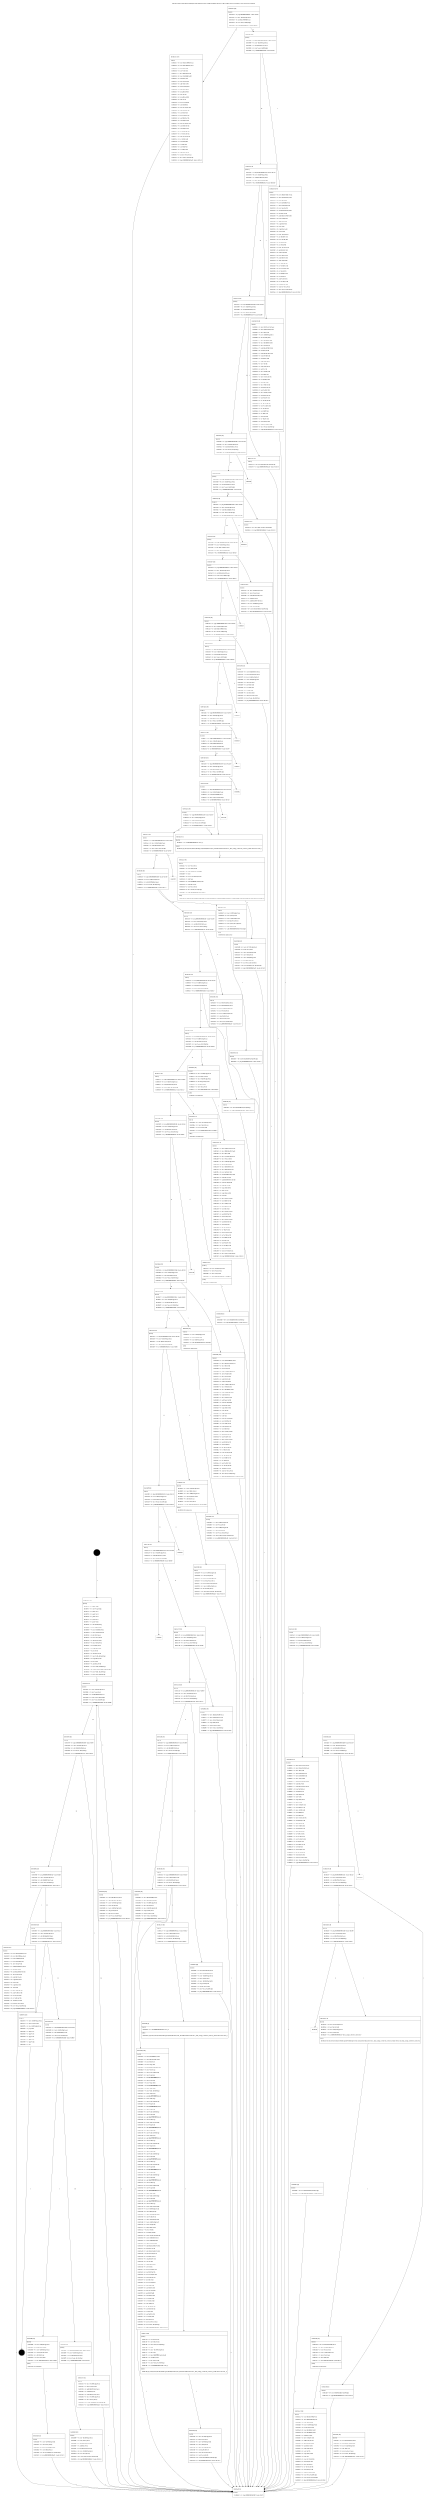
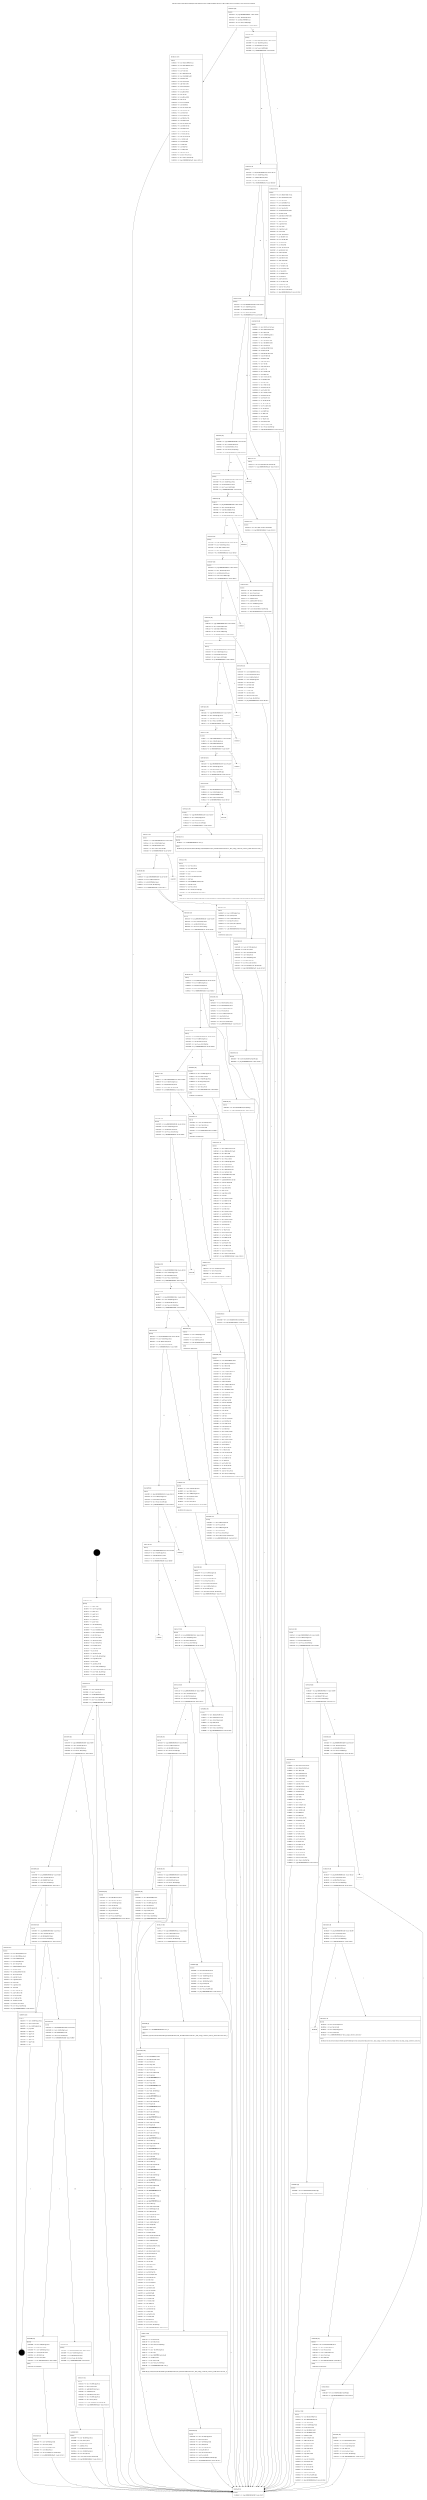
edge "0x401aaf [28]" -> "0x4023a7 [5]": now "0x401aaf [28]" -> "0x401acb [28]"
node "0x401cdf [28]": added
